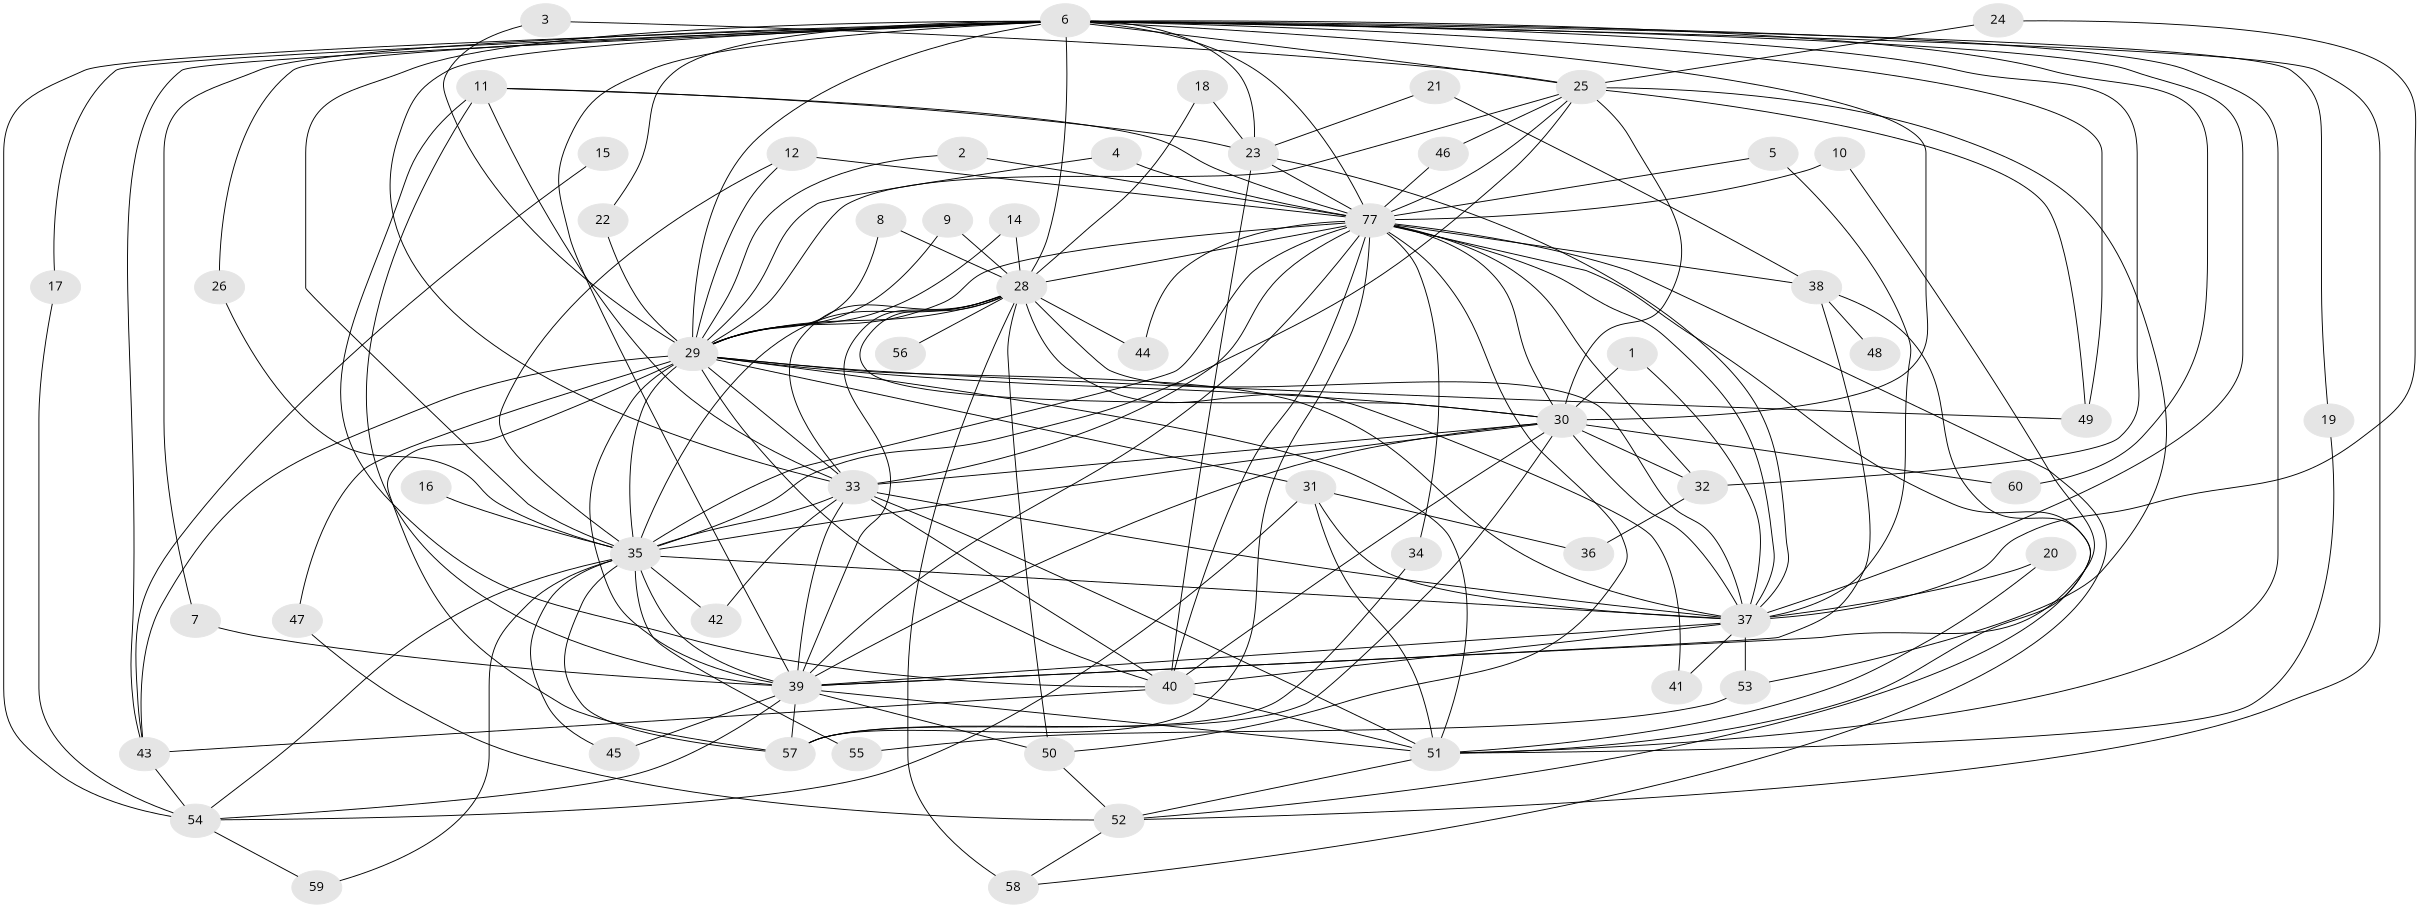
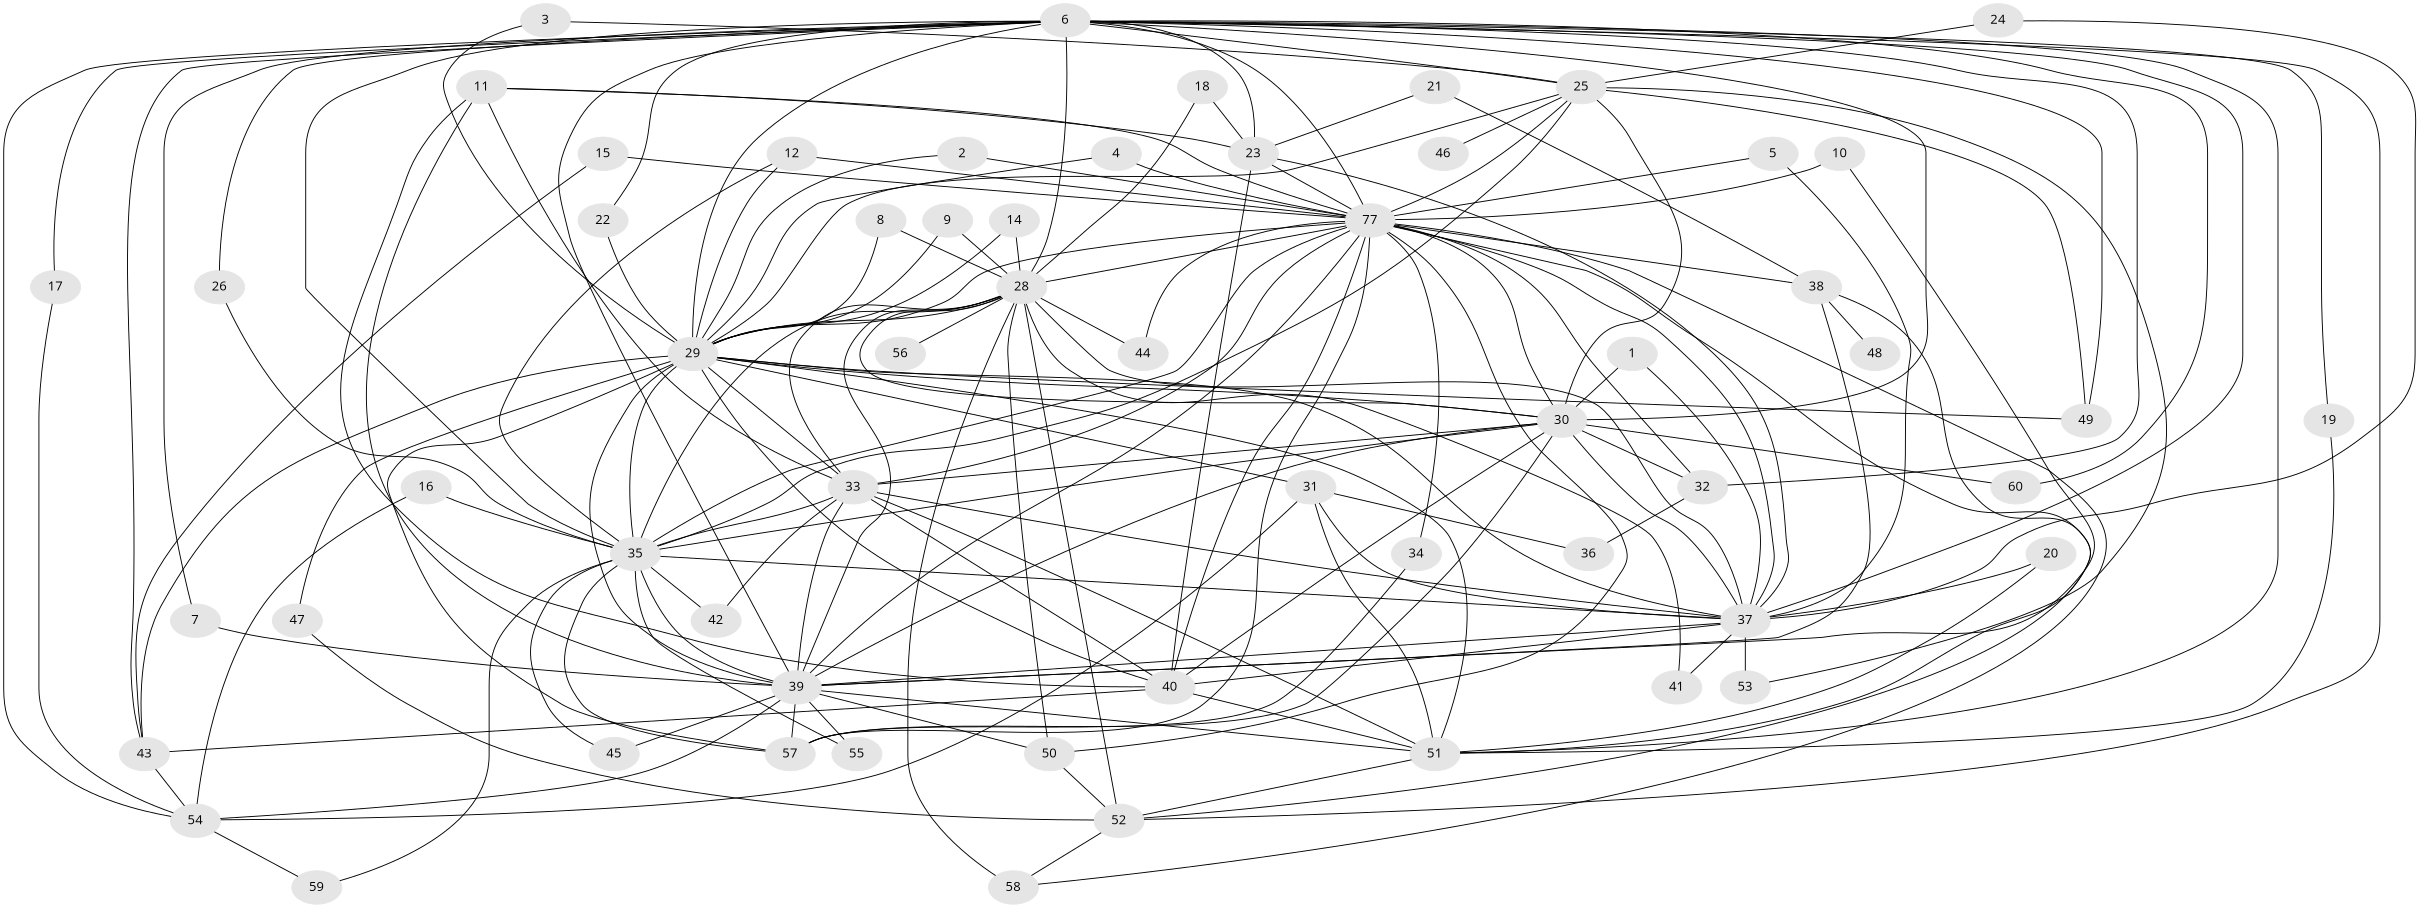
edge "6" -- "33": removed
edge "46" -- "77": now "15" -- "77"
edge "28" -- "52": added
edge "35" -- "54": now "16" -- "54"
edge "53" -- "55": now "39" -- "55"
